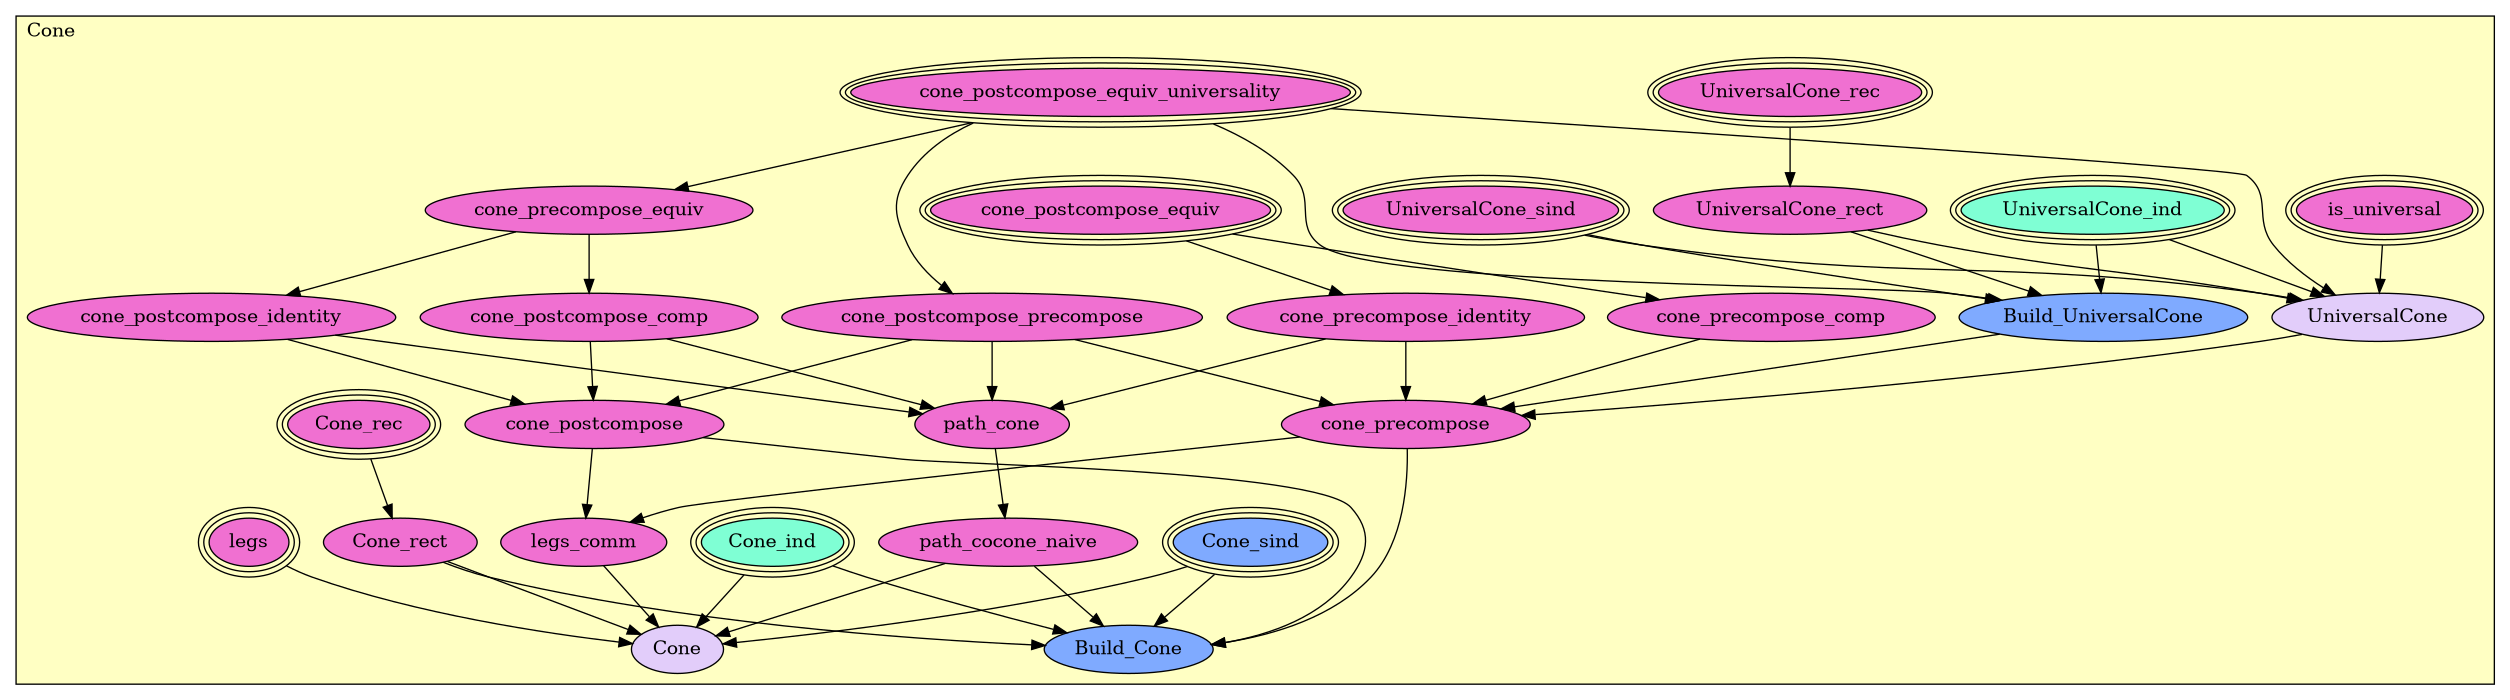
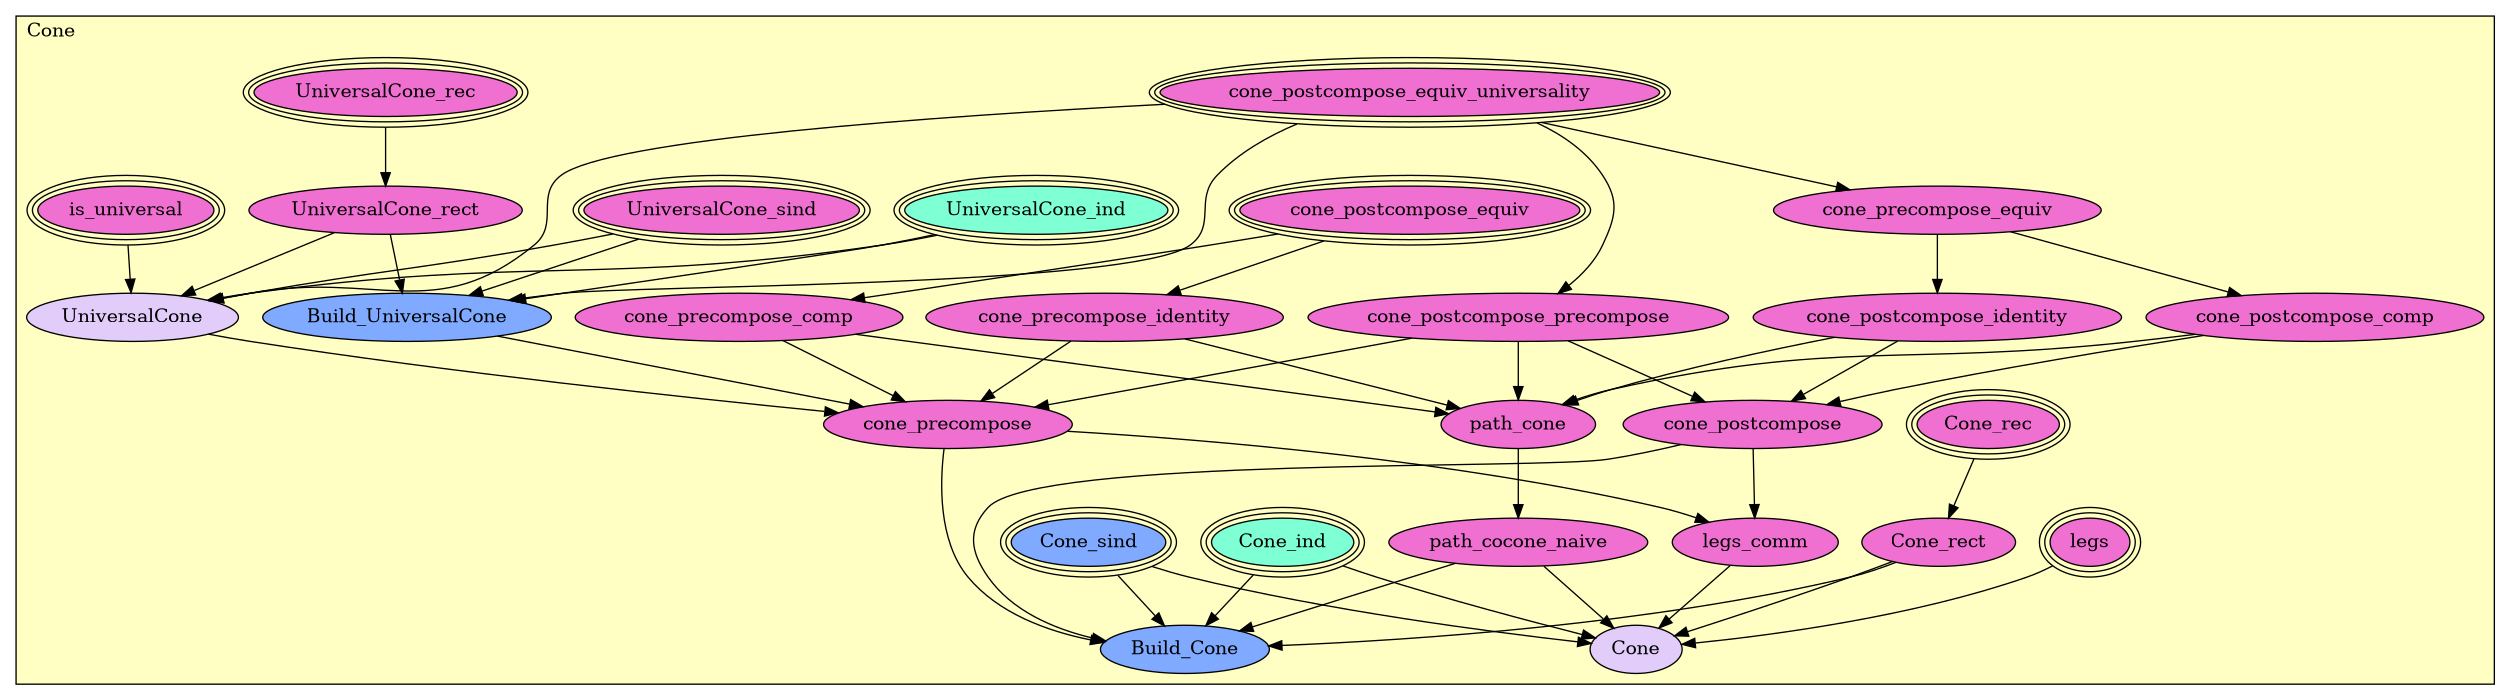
edge "cone_precompose_comp" -> "path_cone": added
